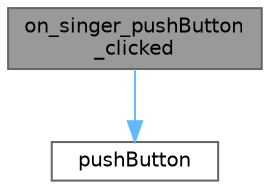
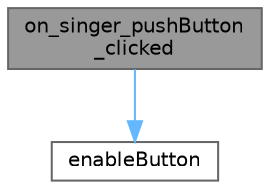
node "pushButton": label "pushButton" -> "enableButton"
